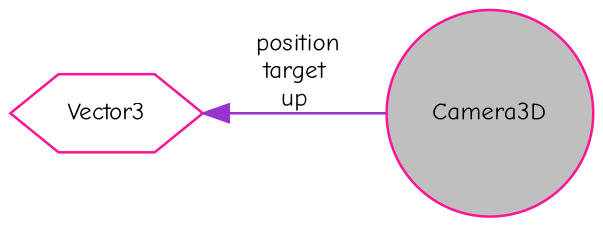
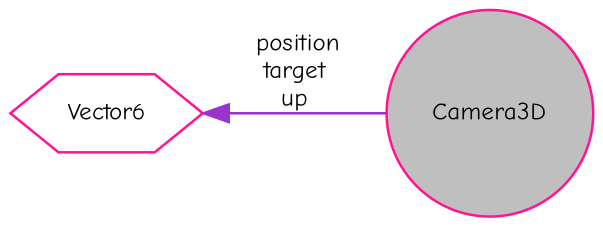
node "Vector3": label "Vector3" -> "Vector6"
